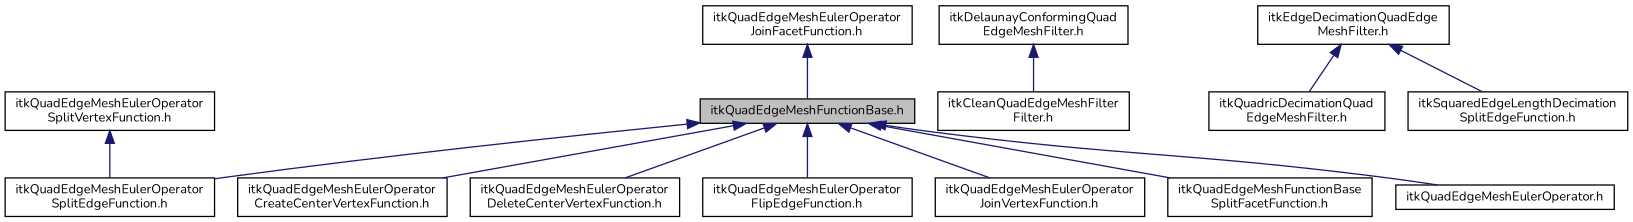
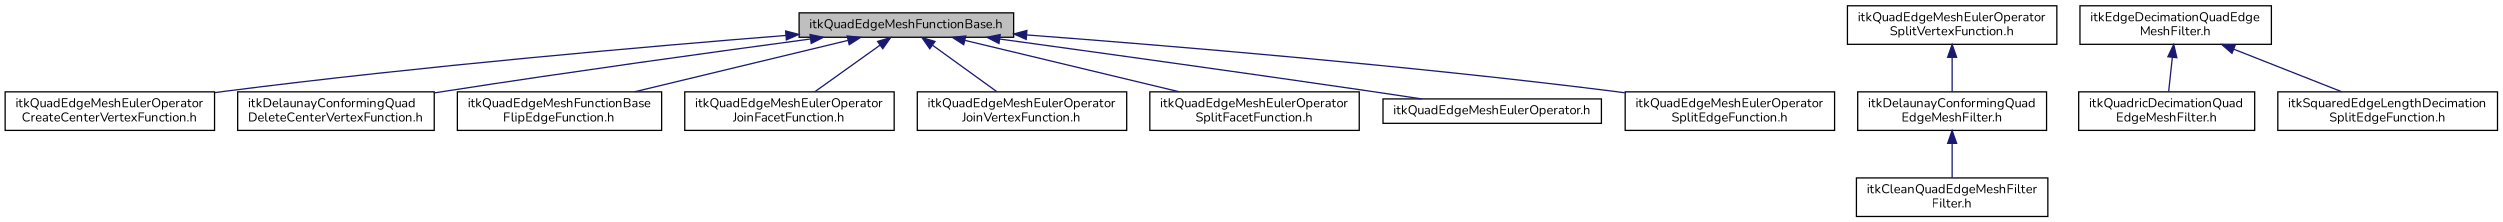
edge "itkQuadEdgeMeshFunctionBase.h" -> "itkQuadEdgeMeshEulerOperator JoinFacetFunction.h": reversed
edge "itkQuadEdgeMeshEulerOperator SplitEdgeFunction.h" -> "itkQuadEdgeMeshEulerOperator SplitVertexFunction.h": now "itkDelaunayConformingQuad EdgeMeshFilter.h" -> "itkQuadEdgeMeshEulerOperator SplitVertexFunction.h"
node "itkQuadEdgeMeshEulerOperator DeleteCenterVertexFunction.h": label "itkQuadEdgeMeshEulerOperator DeleteCenterVertexFunction.h" -> "itkDelaunayConformingQuad DeleteCenterVertexFunction.h"
node "itkQuadEdgeMeshEulerOperator FlipEdgeFunction.h": label "itkQuadEdgeMeshEulerOperator FlipEdgeFunction.h" -> "itkQuadEdgeMeshFunctionBase FlipEdgeFunction.h"
node "itkQuadEdgeMeshFunctionBase SplitFacetFunction.h": label "itkQuadEdgeMeshFunctionBase SplitFacetFunction.h" -> "itkQuadEdgeMeshEulerOperator SplitFacetFunction.h"
